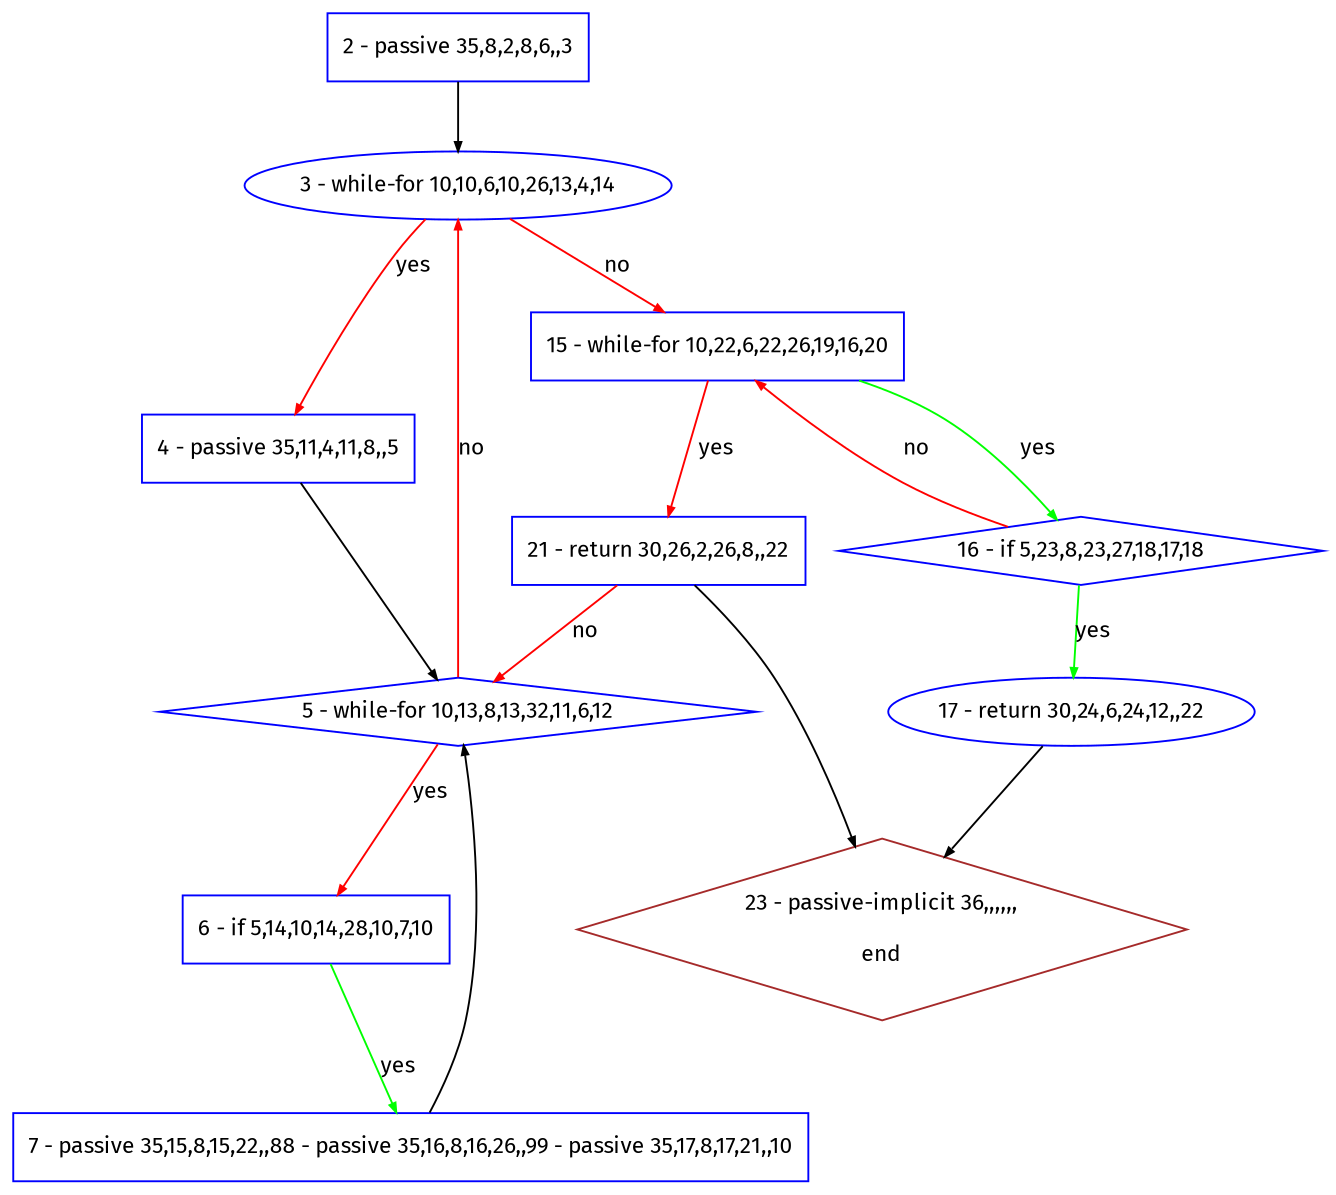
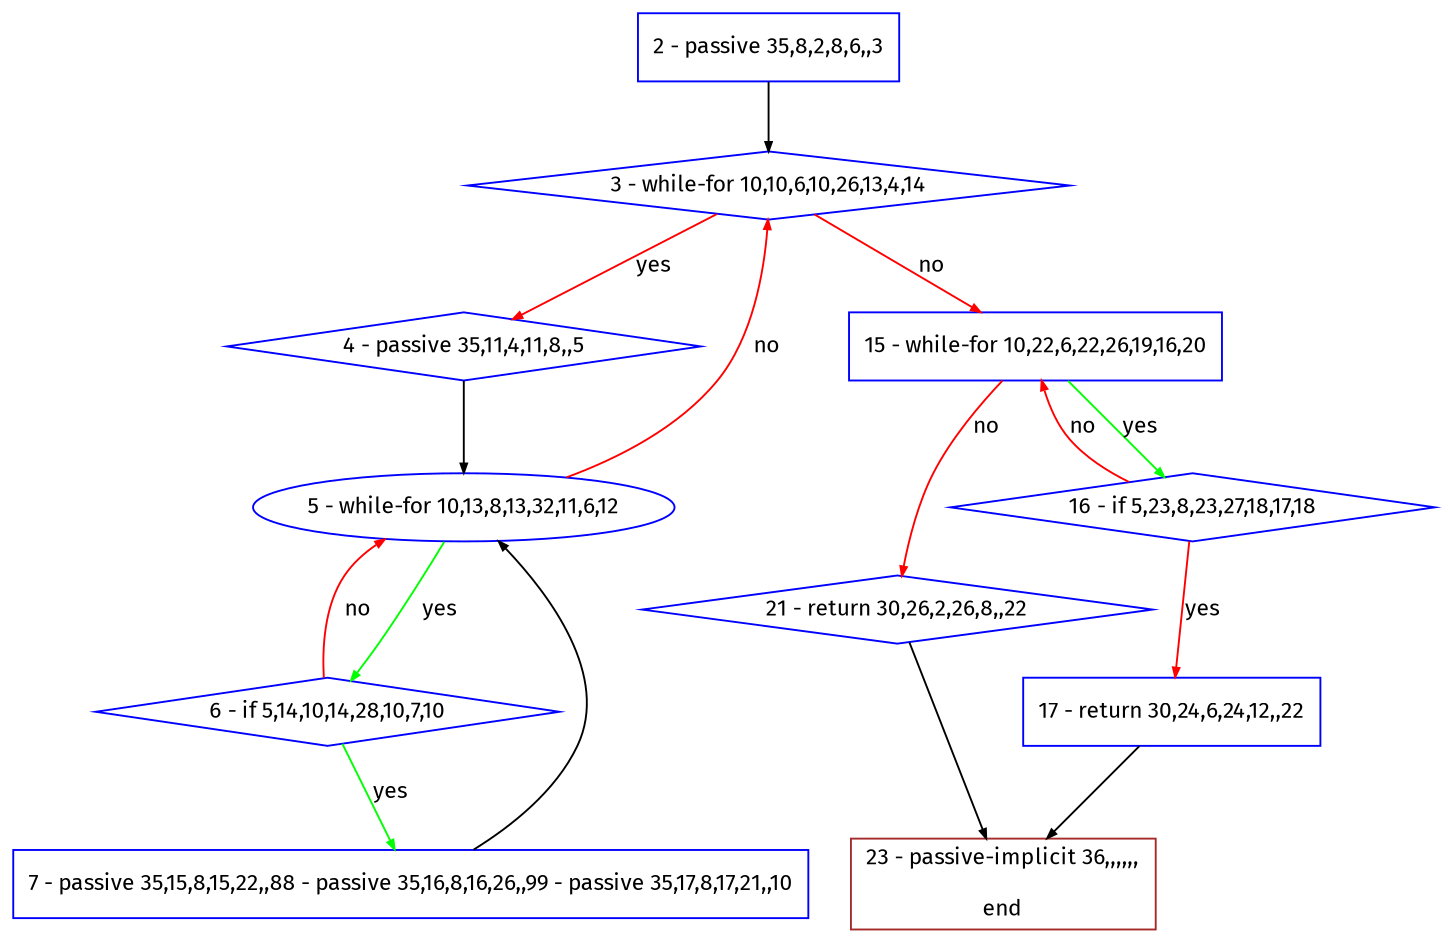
node "3 - while-for 10,10,6,10,26,13,4,14": shape ellipse -> diamond
node "4 - passive 35,11,4,11,8,,5": shape box -> diamond
edge "15 - while-for 10,22,6,22,26,19,16,20" -> "21 - return 30,26,2,26,8,,22": label "yes" -> "no"
node "21 - return 30,26,2,26,8,,22": shape box -> diamond
edge "16 - if 5,23,8,23,27,18,17,18" -> "17 - return 30,24,6,24,12,,22": color #00ff00 -> #ff0000
edge "21 - return 30,26,2,26,8,,22" -> "5 - while-for 10,13,8,13,32,11,6,12": now "6 - if 5,14,10,14,28,10,7,10" -> "5 - while-for 10,13,8,13,32,11,6,12"
node "5 - while-for 10,13,8,13,32,11,6,12": shape diamond -> ellipse
node "17 - return 30,24,6,24,12,,22": shape ellipse -> box
edge "5 - while-for 10,13,8,13,32,11,6,12" -> "6 - if 5,14,10,14,28,10,7,10": color #ff0000 -> #00ff00
node "6 - if 5,14,10,14,28,10,7,10": shape box -> diamond
node "23 - passive-implicit 36,,,,,, end": shape diamond -> box
